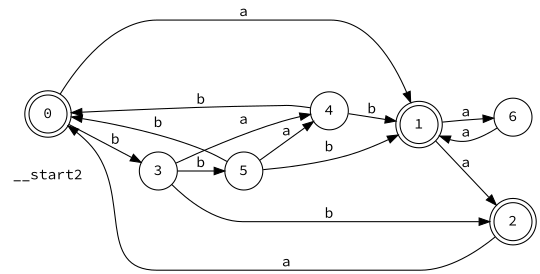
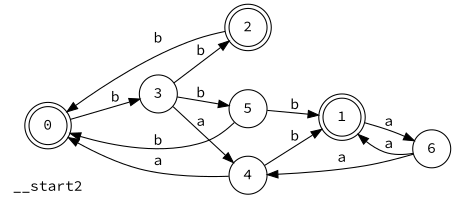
edge "0" -> "1": removed, label "a"
edge "4" -> "0": label "b" -> "a"
edge "5" -> "4": now "6" -> "4"
edge "1" -> "2": removed, label "a"
edge "2" -> "0": label "a" -> "b"
